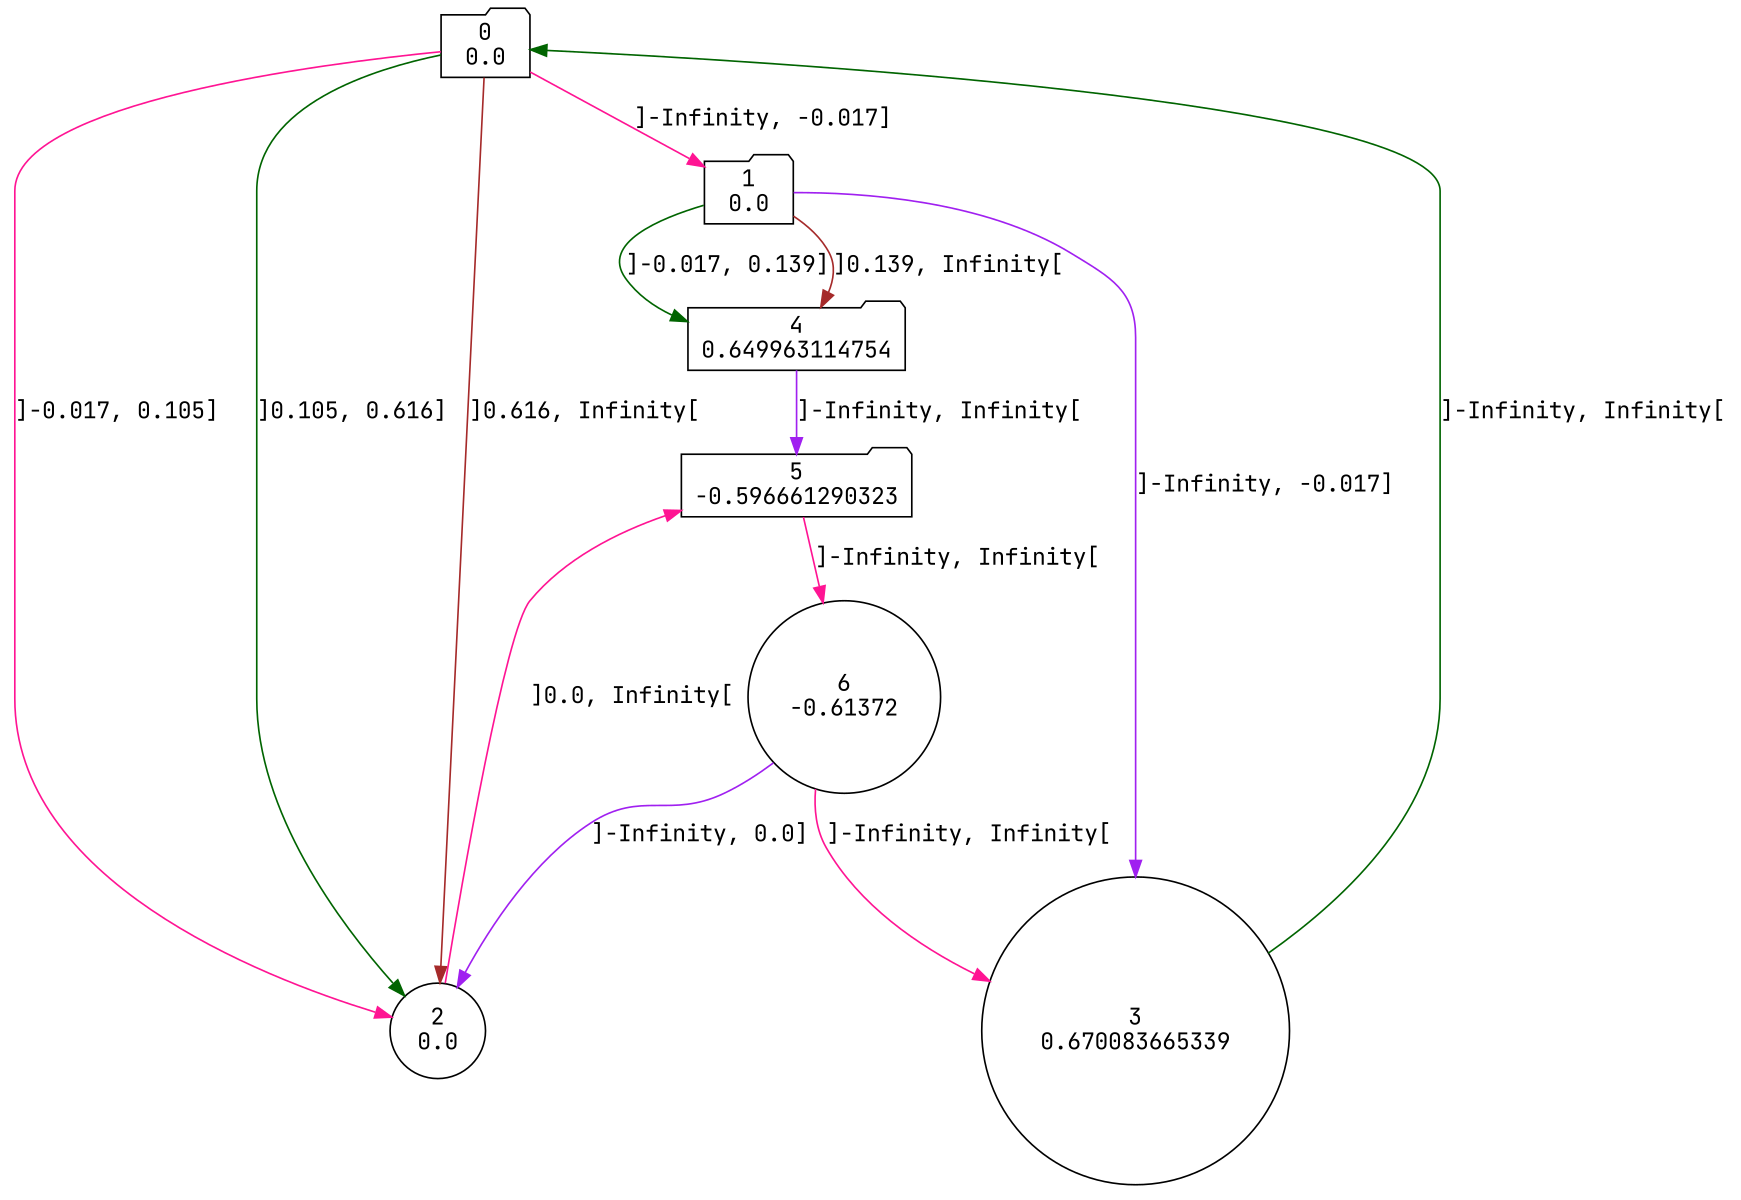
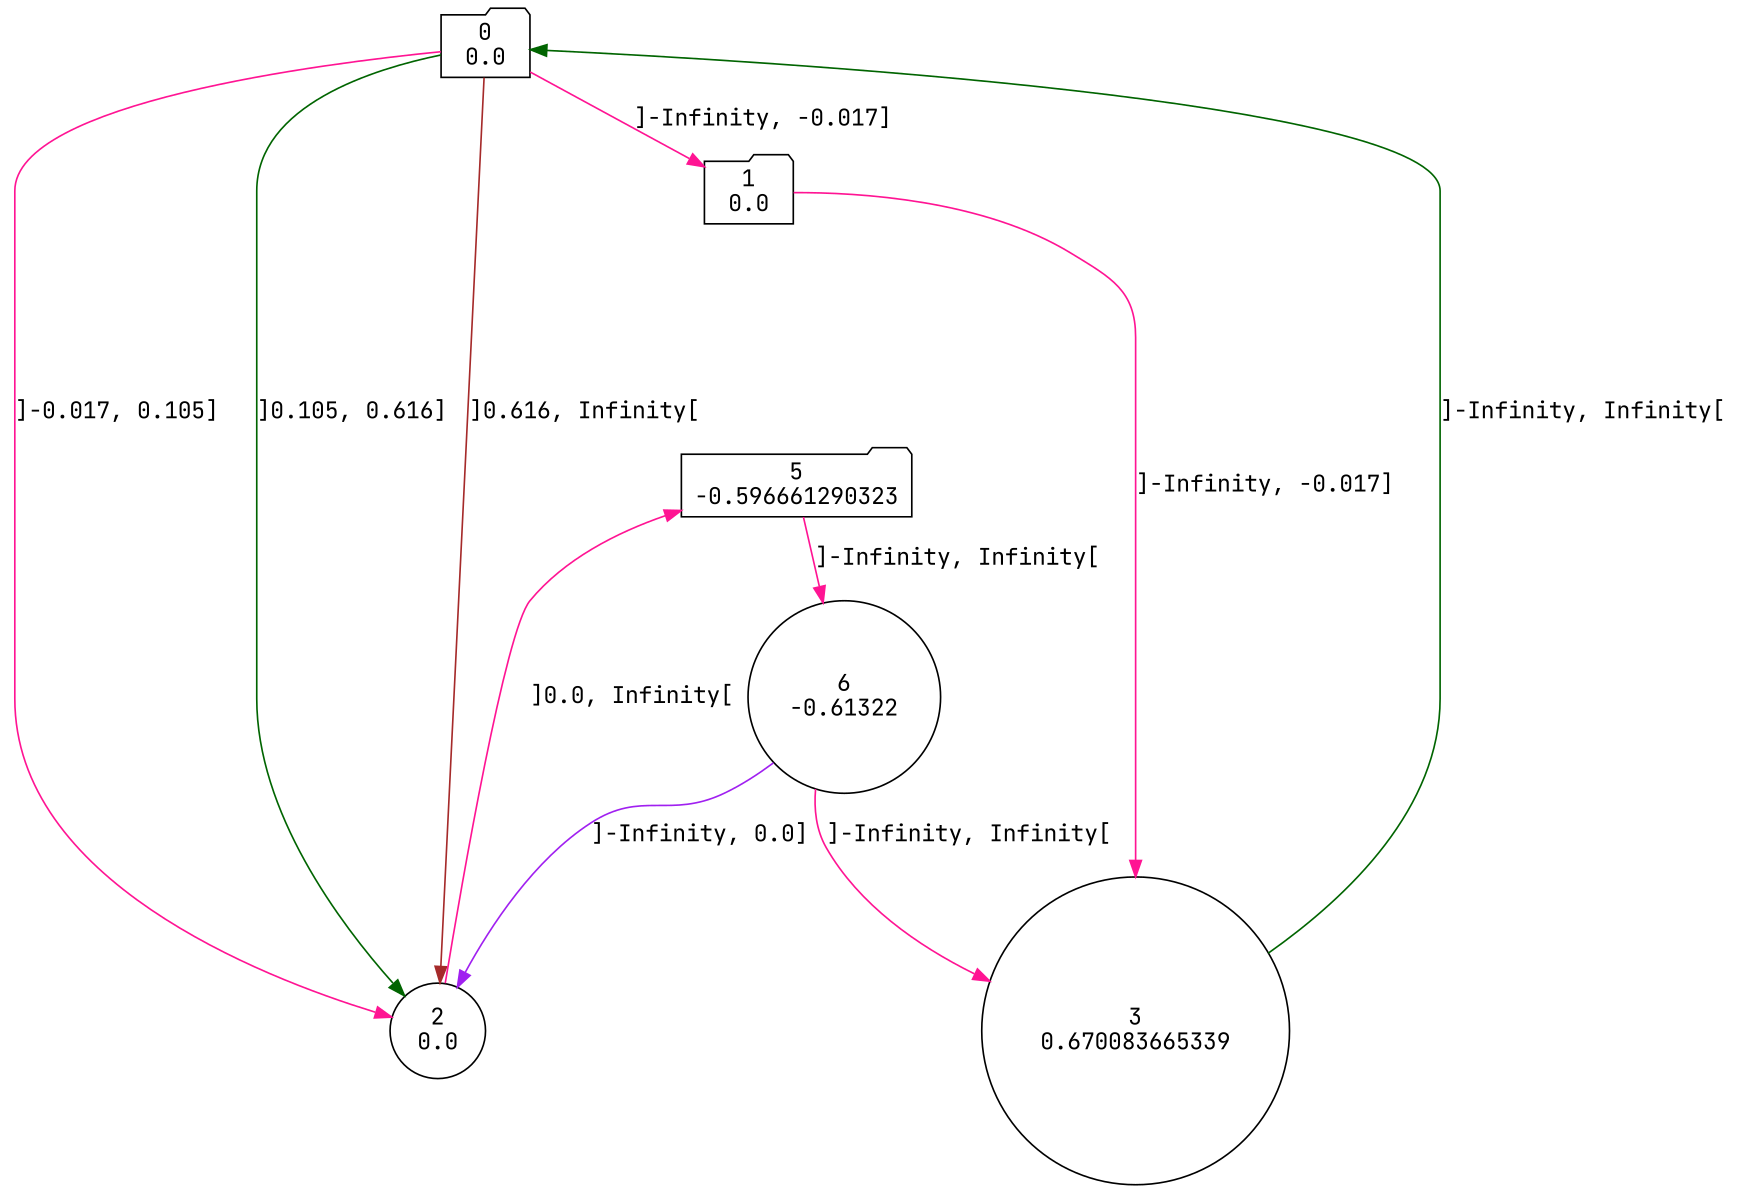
node "4 0.649963114754": removed
edge "1 0.0" -> "3 0.670083665339": color purple -> deeppink
node "6 -0.61372": label "6 -0.61372" -> "6 -0.61322"
